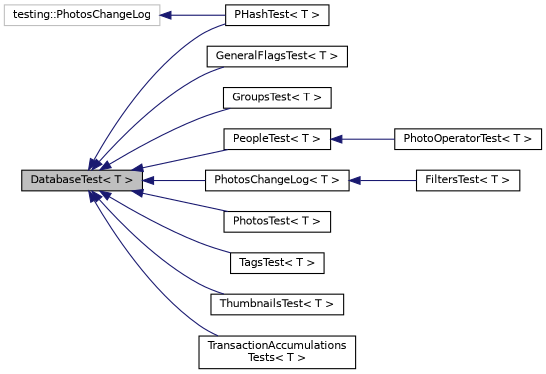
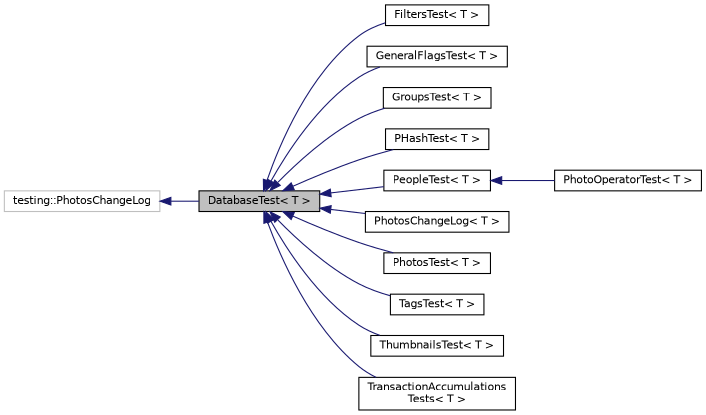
edge "PHashTest< T >" -> "testing::PhotosChangeLog": now "DatabaseTest< T >" -> "testing::PhotosChangeLog"
edge "FiltersTest< T >" -> "PhotosChangeLog< T >": now "FiltersTest< T >" -> "DatabaseTest< T >"
